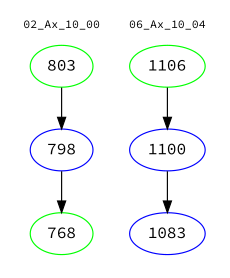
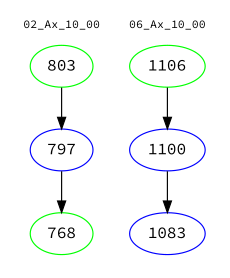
cluster "06_Ax_10_04": label "06_Ax_10_04" -> "06_Ax_10_00"
node "798": label "798" -> "797"
